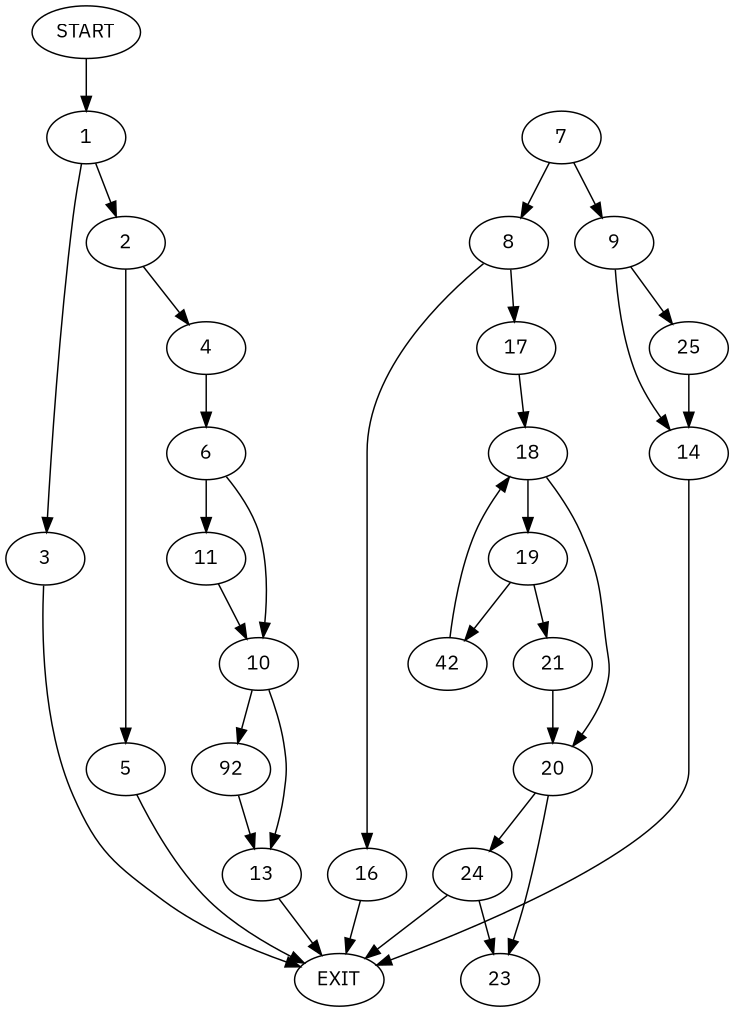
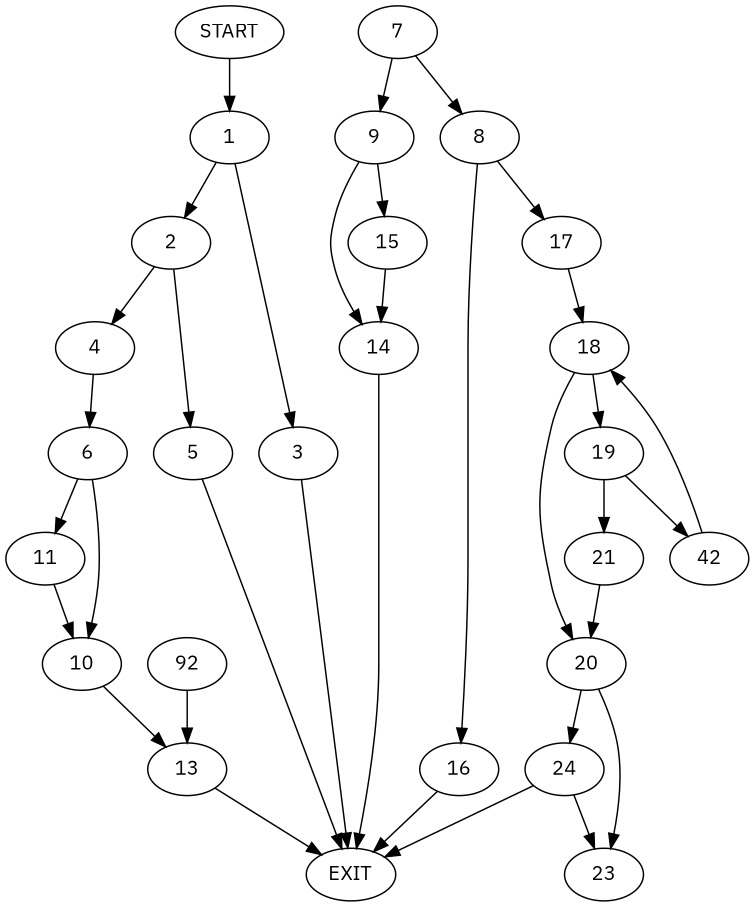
node "25": label "25" -> "15"
edge "10" -> "92": removed
